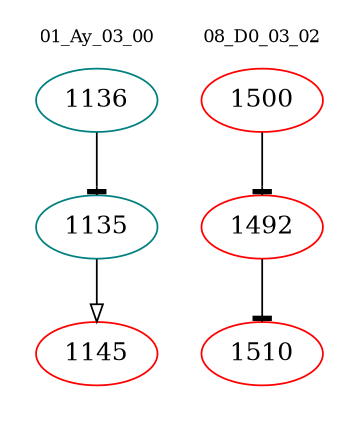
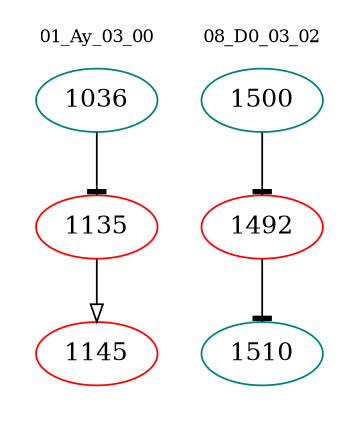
node "1136": label "1136" -> "1036"
node "1500": color red -> teal
node "1135": color teal -> red
node "1510": color red -> teal
